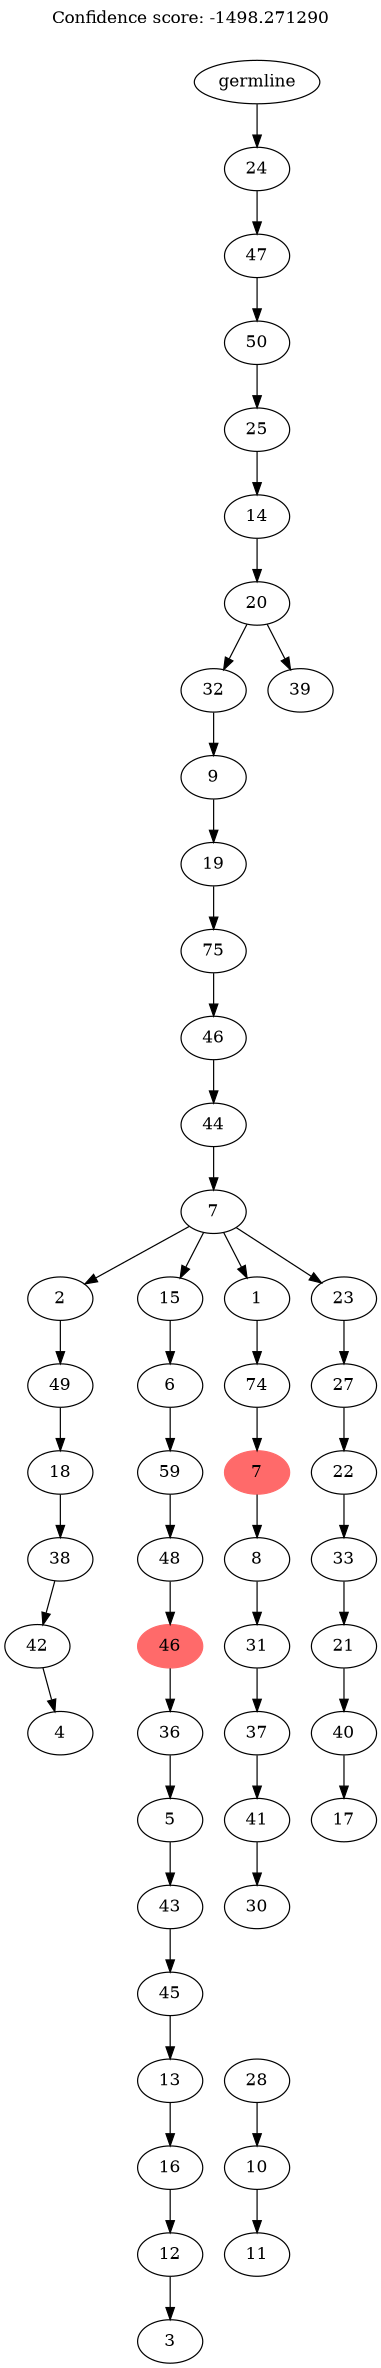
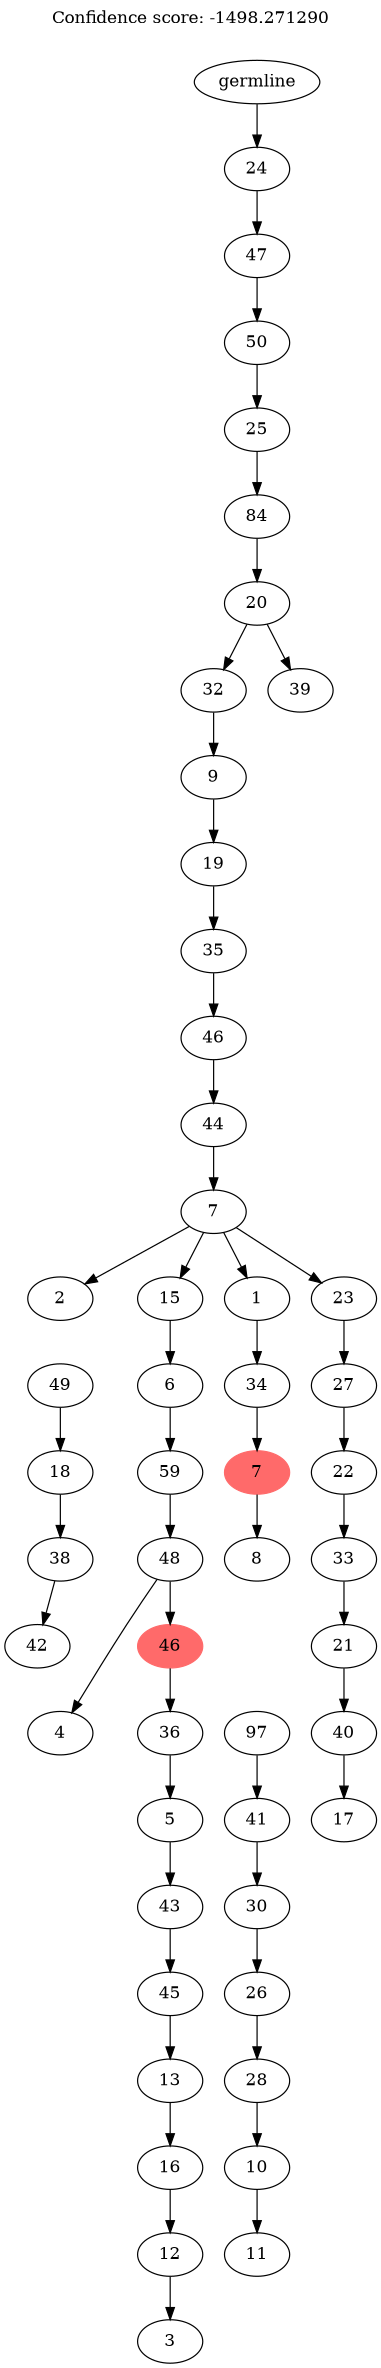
node "14": label "14" -> "84"
node "75": label "75" -> "35"
edge "2" -> "49": removed
node "74": label "74" -> "34"
node "31": removed
edge "42" -> "4": now "48" -> "4"
node "37": label "37" -> "97"
node "26": added
